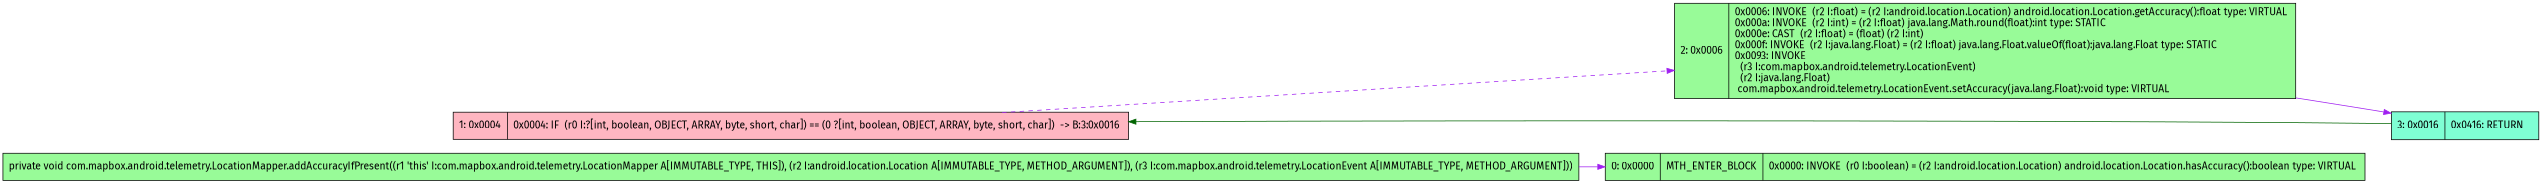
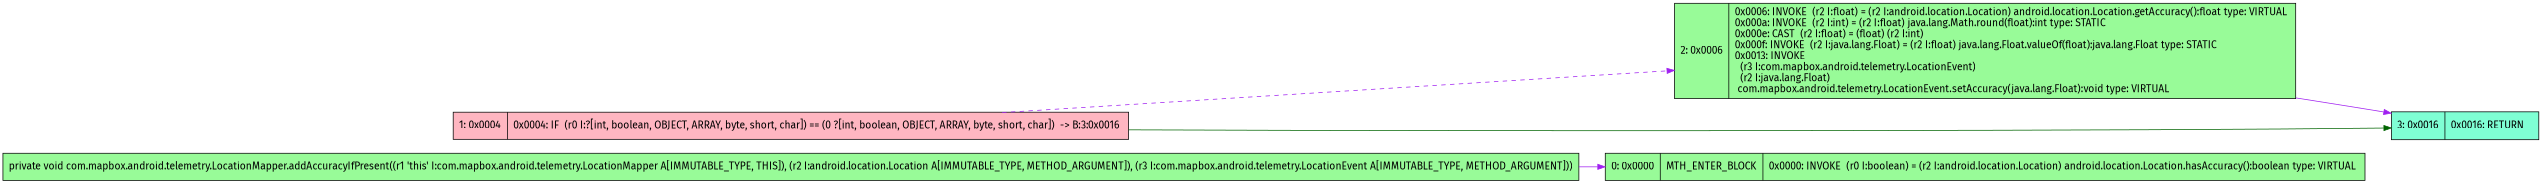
node "2: 0x0006": text "0x0093: INVOKE" -> "0x0013: INVOKE"
edge "3: 0x0016" -> "1: 0x0004": reversed
node "3: 0x0016": text "0x0416: RETURN" -> "0x0016: RETURN"
